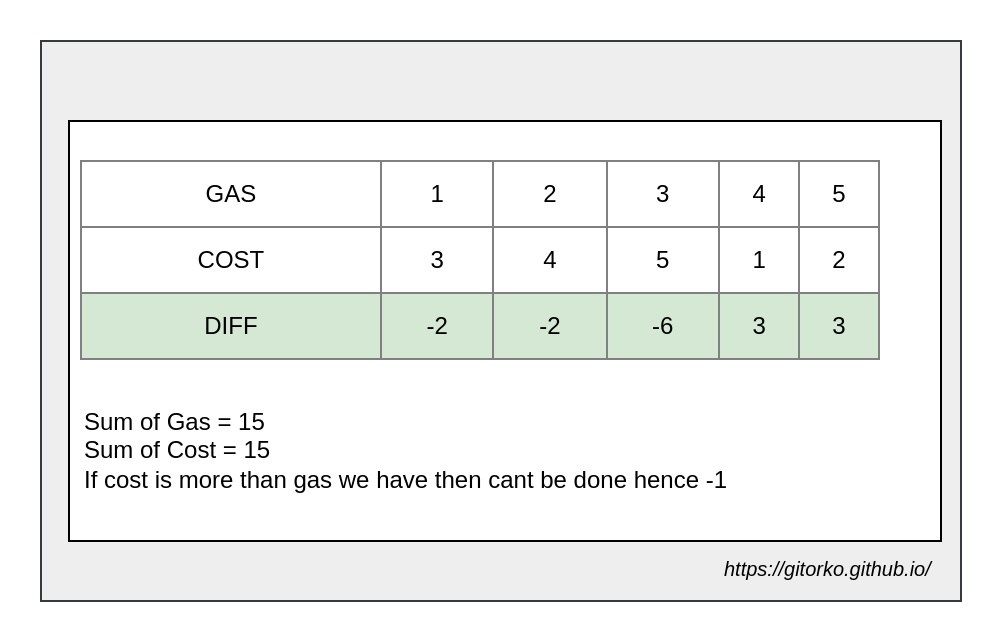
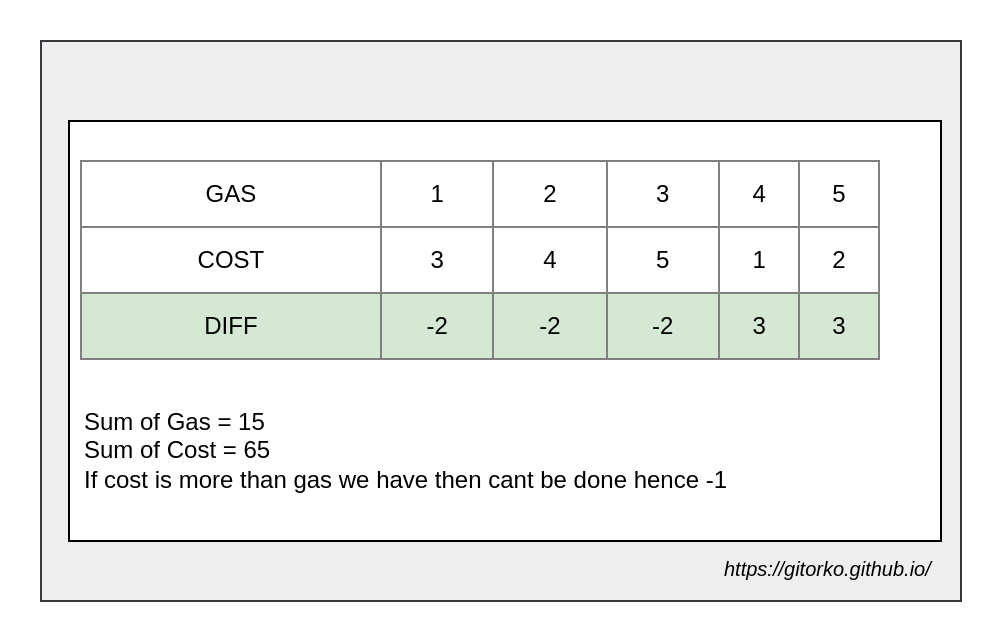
node "GAS 1 2 3 4 5 COST 3 4 5 1 2 DIFF -2 -2 -6 3 3": label "GAS 1 2 3 4 5 COST 3 4 5 1 2 DIFF -2 -2 -6 3 3" -> "GAS 1 2 3 4 5 COST 3 4 5 1 2 DIFF -2 -2 -2 3 3"
node "Sum of Gas = 15 Sum of Cost = 15 If cost is more than gas we have then cant be done hence -1": label "Sum of Gas = 15 Sum of Cost = 15 If cost is more than gas we have then cant be done hence -1" -> "Sum of Gas = 15 Sum of Cost = 65 If cost is more than gas we have then cant be done hence -1"
